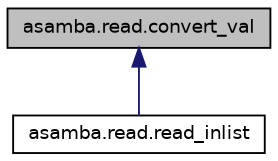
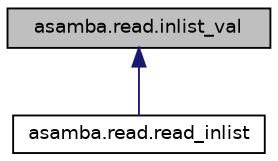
node "asamba.read.convert_val": label "asamba.read.convert_val" -> "asamba.read.inlist_val"
